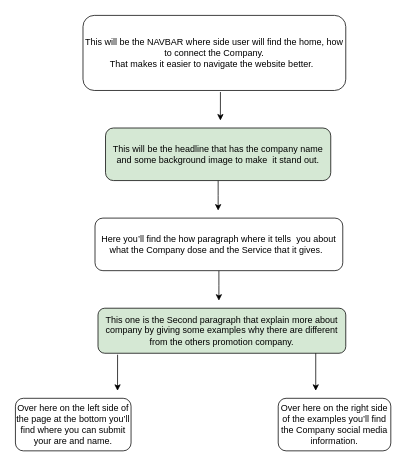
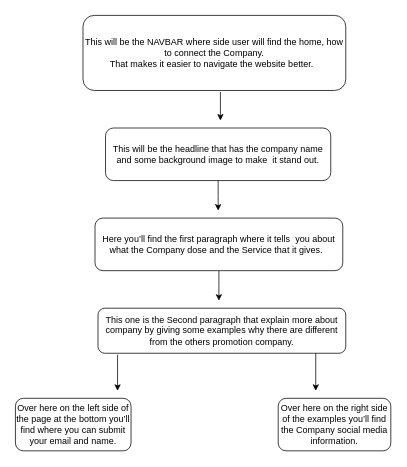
node "This will be the headline that has the company name and some background image to make it stand out.": fillcolor #d5e8d4 -> #ffffff
node "Here you’ll find the how paragraph where it tells you about what the Company dose and the Service that it gives.": label "Here you’ll find the how paragraph where it tells you about what the Company dose and the Service that it gives." -> "Here you’ll find the first paragraph where it tells you about what the Company dose and the Service that it gives."
node "This one is the Second paragraph that explain more about company by giving some examples why there are different from the others promotion company.": fillcolor #d5e8d4 -> #ffffff
node "Over here on the left side of the page at the bottom you’ll find where you can submit your are and name.": label "Over here on the left side of the page at the bottom you’ll find where you can submit your are and name." -> "Over here on the left side of the page at the bottom you’ll find where you can submit your email and name."
